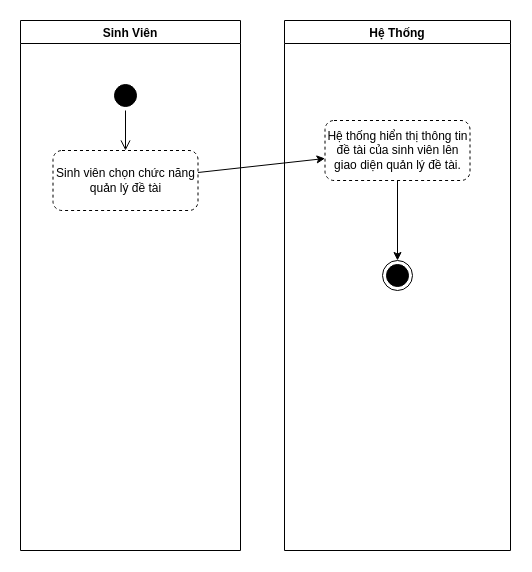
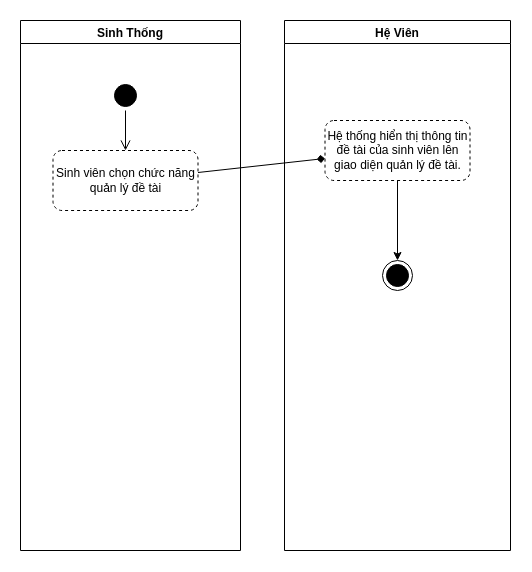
node "Sinh Viên": label "Sinh Viên" -> "Sinh Thống"
node "Hệ Thống": label "Hệ Thống" -> "Hệ Viên"
edge "Sinh viên chọn chức năng quản lý đề tài" -> "Hệ thống hiển thị thông tin đề tài của sinh viên lên giao diện quản lý đề tài.": arrowhead classic -> diamond
